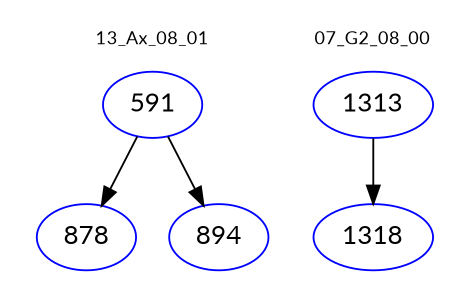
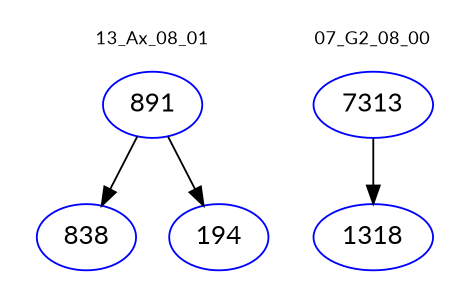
node "591": label "591" -> "891"
node "1313": label "1313" -> "7313"
node "878": label "878" -> "838"
node "894": label "894" -> "194"
